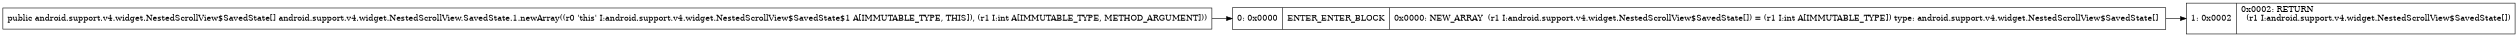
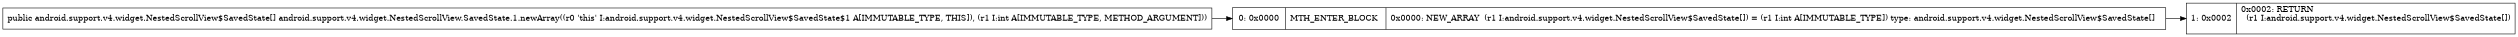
node "0: 0x0000": text "ENTER_ENTER_BLOCK" -> "MTH_ENTER_BLOCK"
